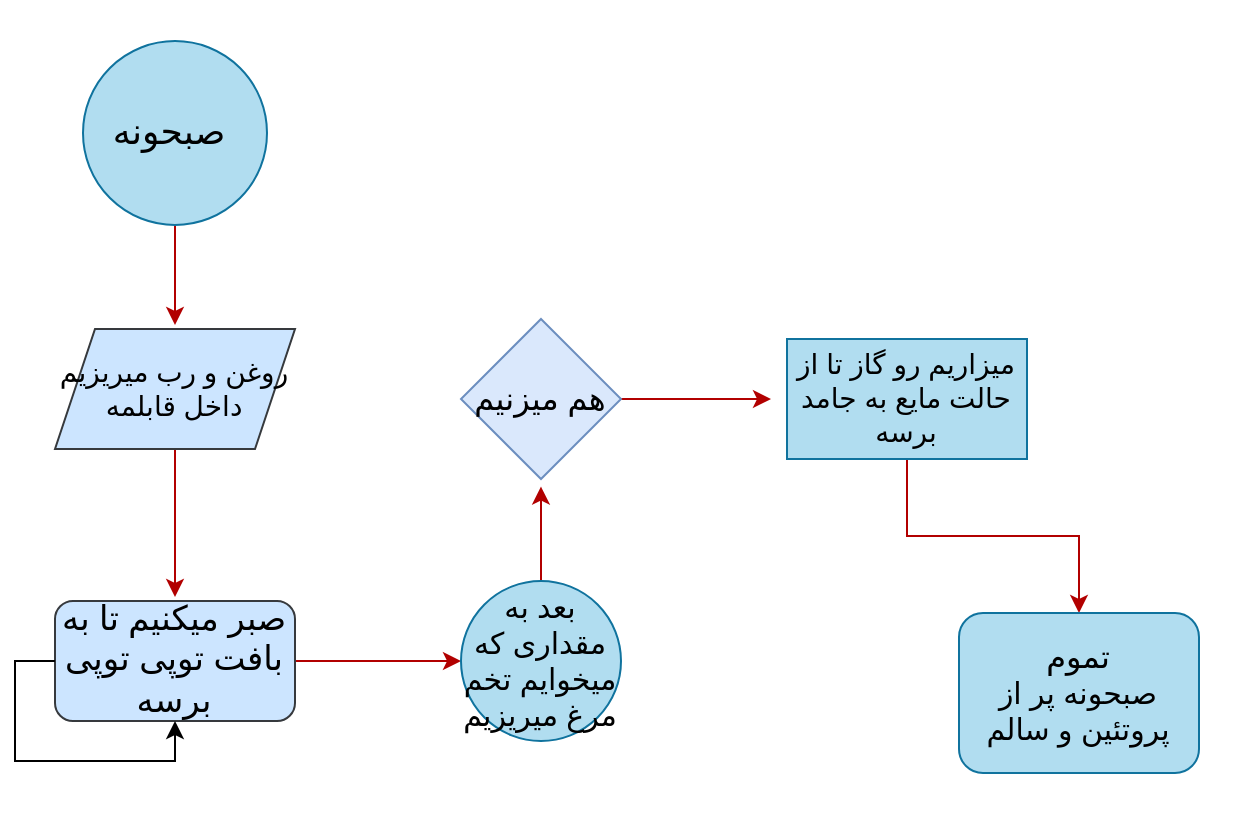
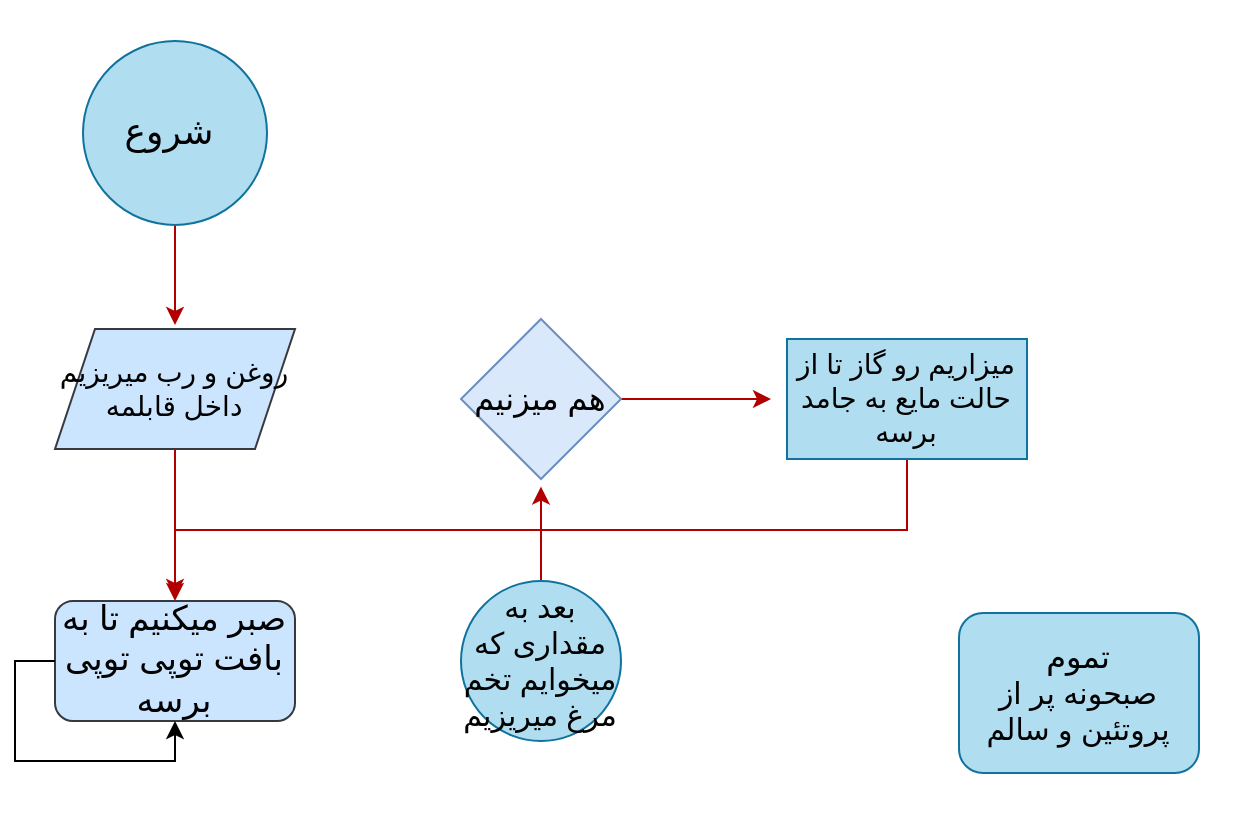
node "صبحونه": label "صبحونه" -> "شروع"
edge "میزاریم رو گاز تا از حالت مایع به جامد برسه" -> "تموم صبحونه پر از پروتئین و سالم": now "میزاریم رو گاز تا از حالت مایع به جامد برسه" -> "صبر میکنیم تا به بافت توپی توپی برسه"
edge "صبر میکنیم تا به بافت توپی توپی برسه" -> "بعد به مقداری که میخوایم تخم مرغ میریزیم": removed
